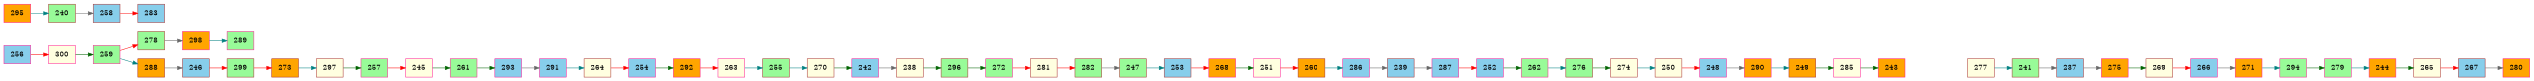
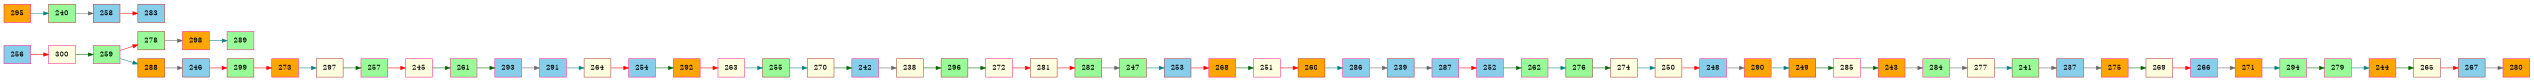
node "273": color brown -> deeppink
node "272": fillcolor palegreen -> lightyellow
node "284": added
